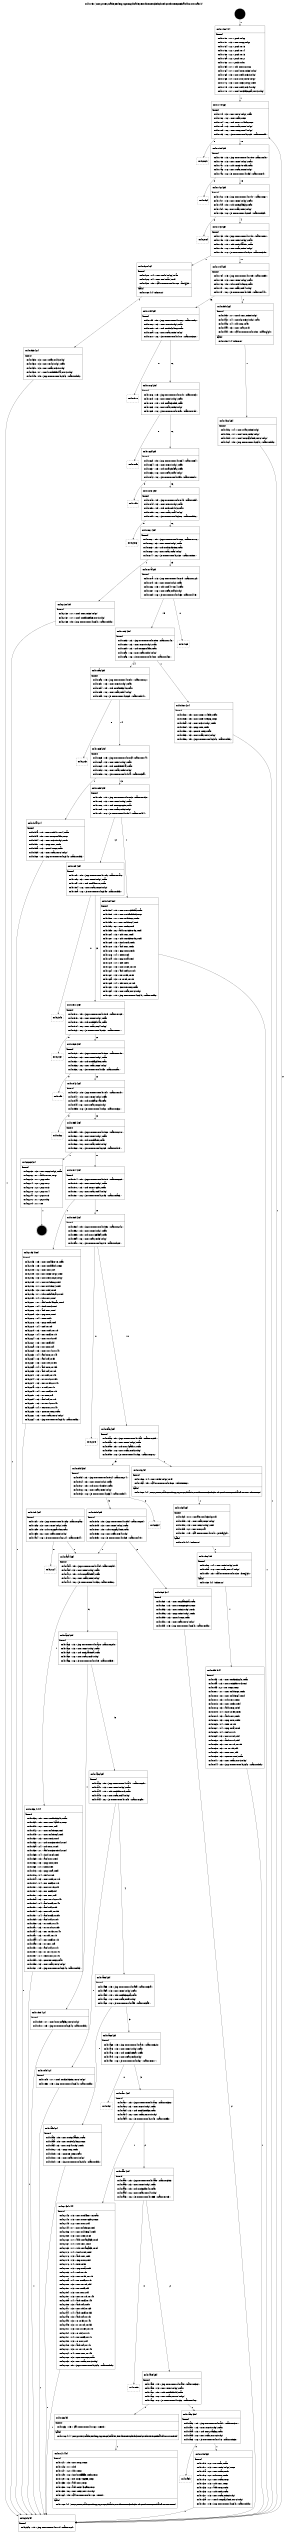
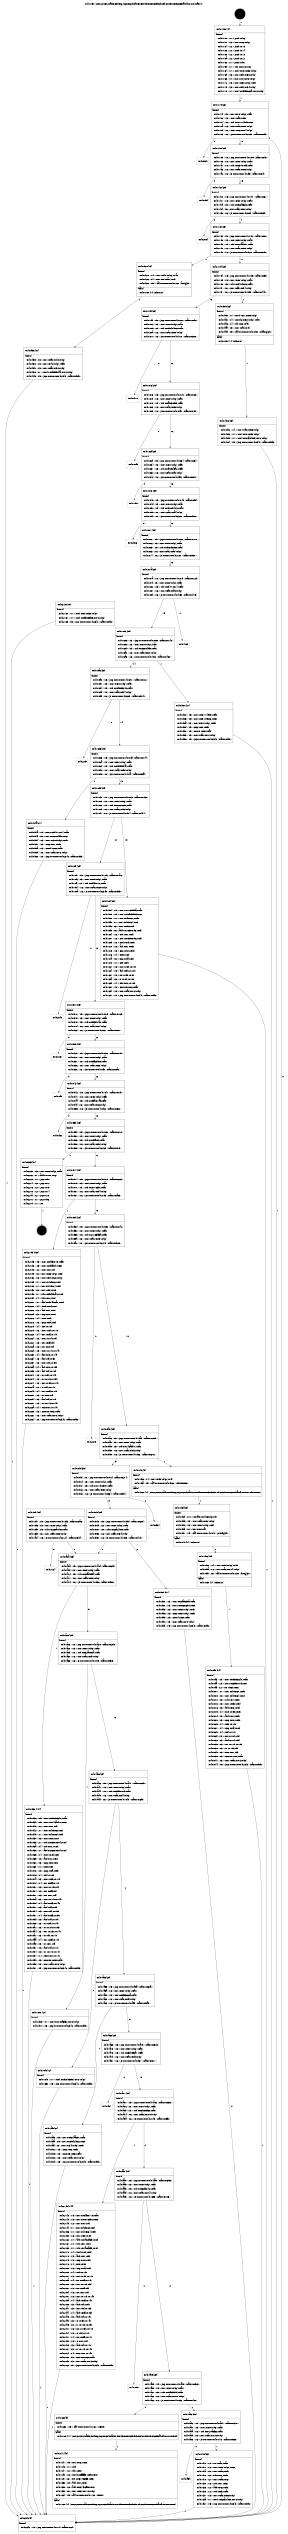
edge "0x401861 [25]" -> "0x402130 [19]": removed, label "1"
edge "0x4018de [25]" -> "0x401be4 [88]": label " 1" -> " 18"
